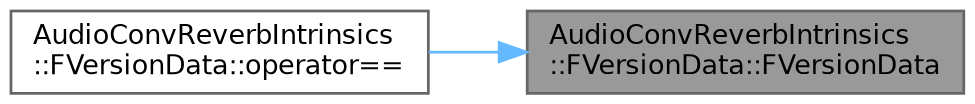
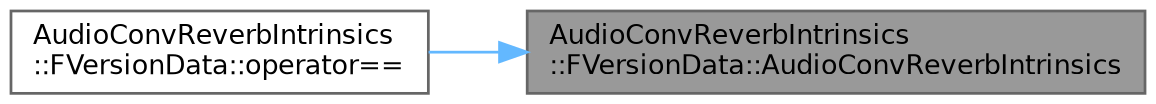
node "AudioConvReverbIntrinsics ::FVersionData::FVersionData": label "AudioConvReverbIntrinsics ::FVersionData::FVersionData" -> "AudioConvReverbIntrinsics ::FVersionData::AudioConvReverbIntrinsics"
